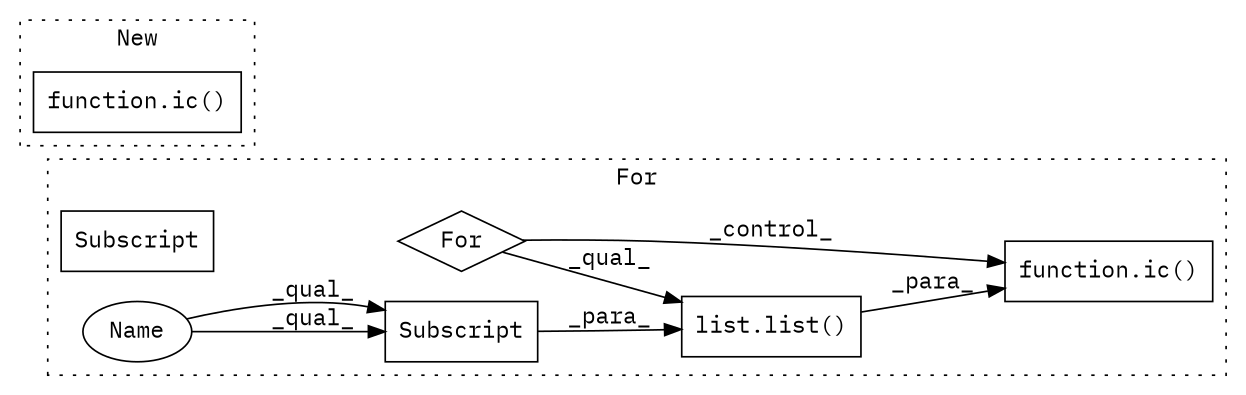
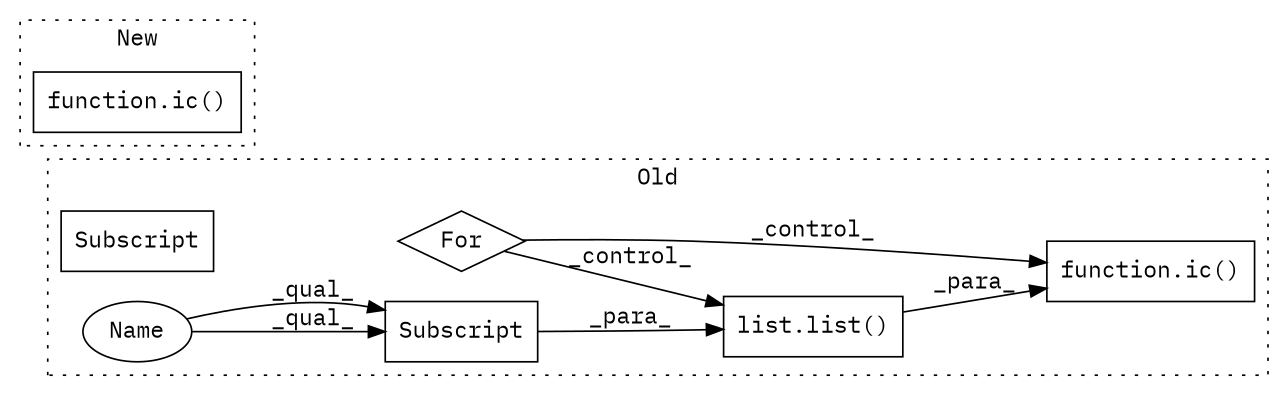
cluster "For": label "For" -> "Old"
edge "For" -> "list.list()": label "_qual_" -> "_control_"
